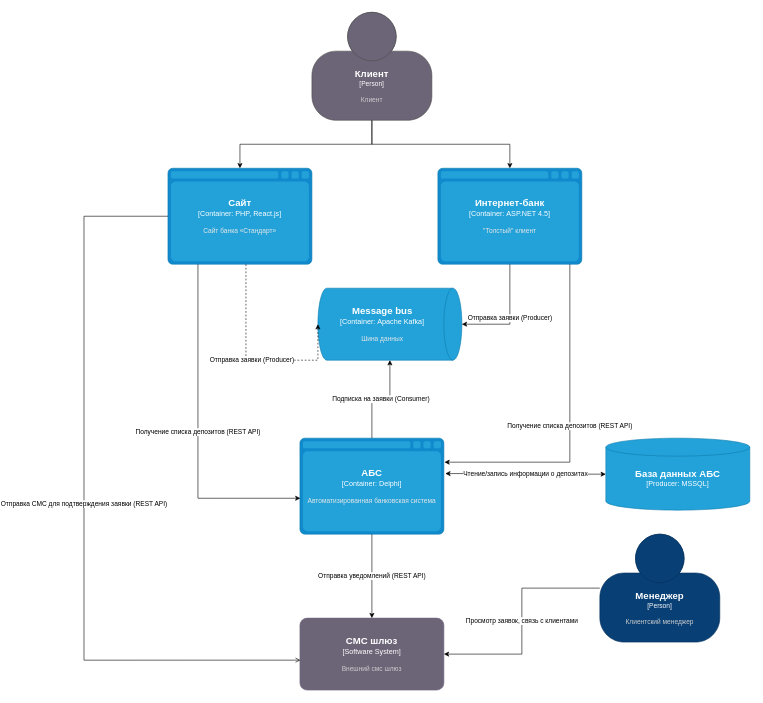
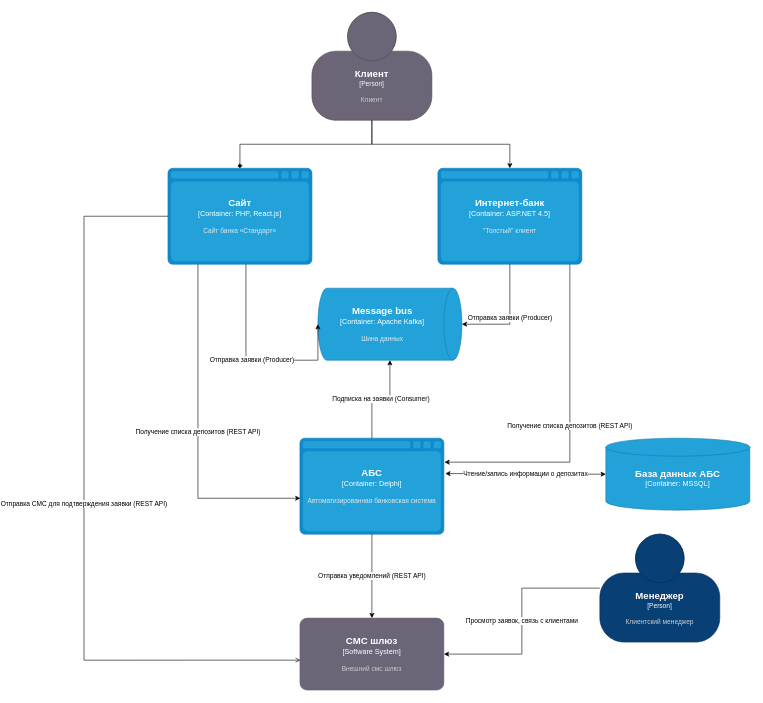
edge "Клиент [Person] Клиент" -> "Сайт [Container: PHP, React.js] Сайт банка «Стандарт»": arrowhead classic -> diamond
edge "Сайт [Container: PHP, React.js] Сайт банка «Стандарт»" -> "Message bus [Container: Apache Kafka] Шина данных": style dashed -> solid
node "База данных АБС [Producer: MSSQL]": label "База данных АБС [Producer: MSSQL]" -> "База данных АБС [Container: MSSQL]"
